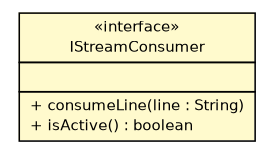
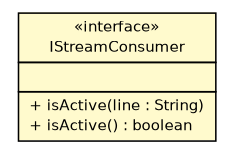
node "IStreamConsumer": text "+ consumeLine(line : String)" -> "+ isActive(line : String)"
